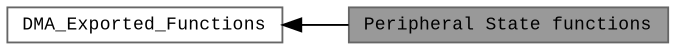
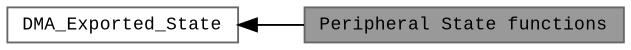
node "DMA_Exported_Functions": label "DMA_Exported_Functions" -> "DMA_Exported_State"
